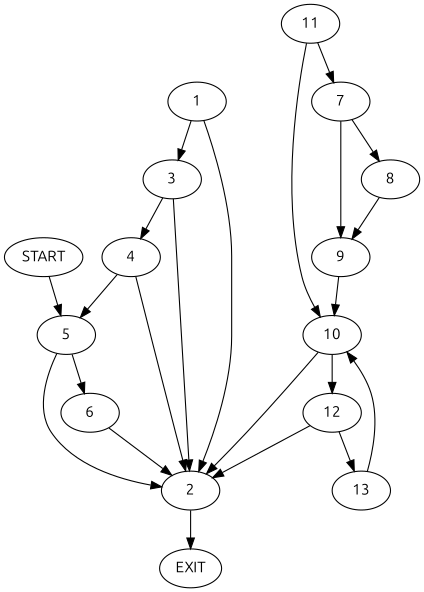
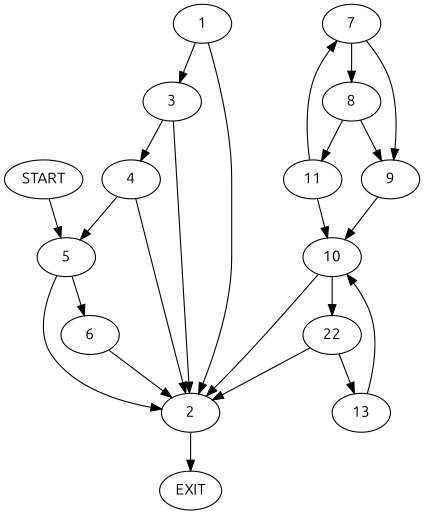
edge "8" -> "11": added
node "12": label "12" -> "22"
